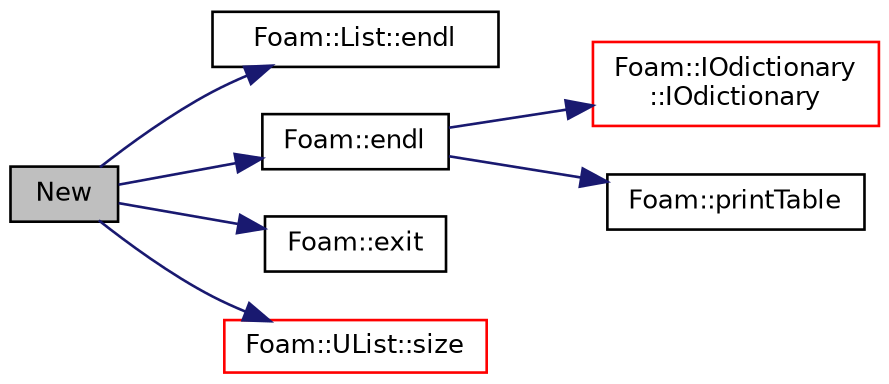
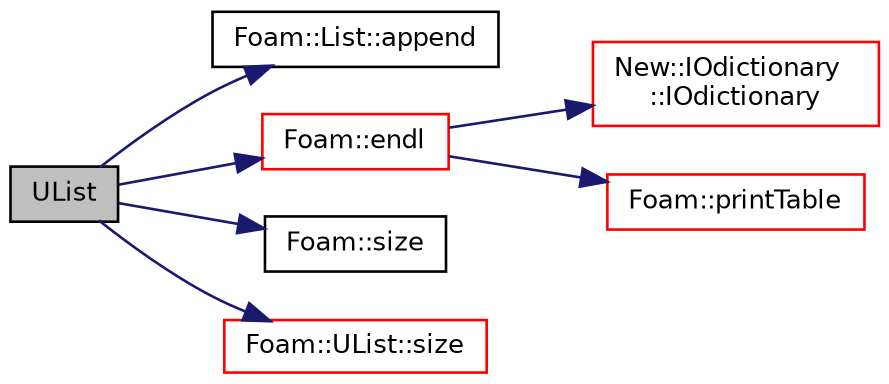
node "Foam::List::endl": label "Foam::List::endl" -> "Foam::List::append"
node "Foam::IOdictionary ::IOdictionary": label "Foam::IOdictionary ::IOdictionary" -> "New::IOdictionary ::IOdictionary"
node "Foam::endl": color black -> red
node "New": label "New" -> "UList"
node "Foam::printTable": color black -> red
node "Foam::exit": label "Foam::exit" -> "Foam::size"
